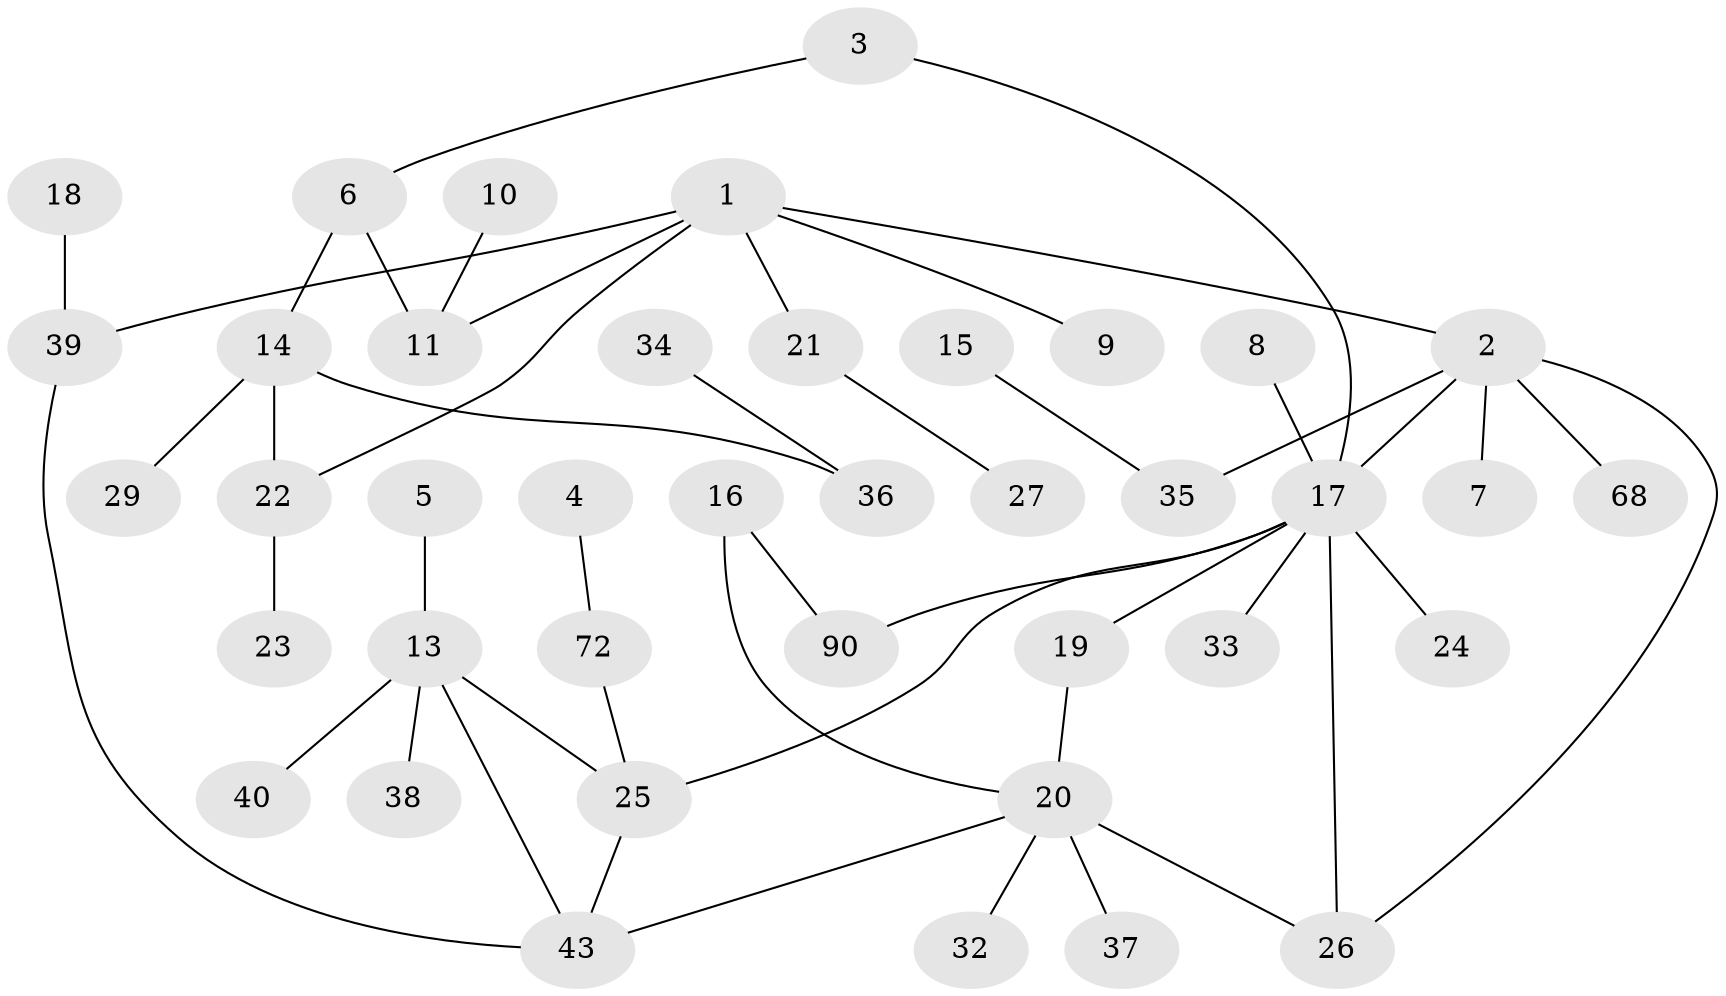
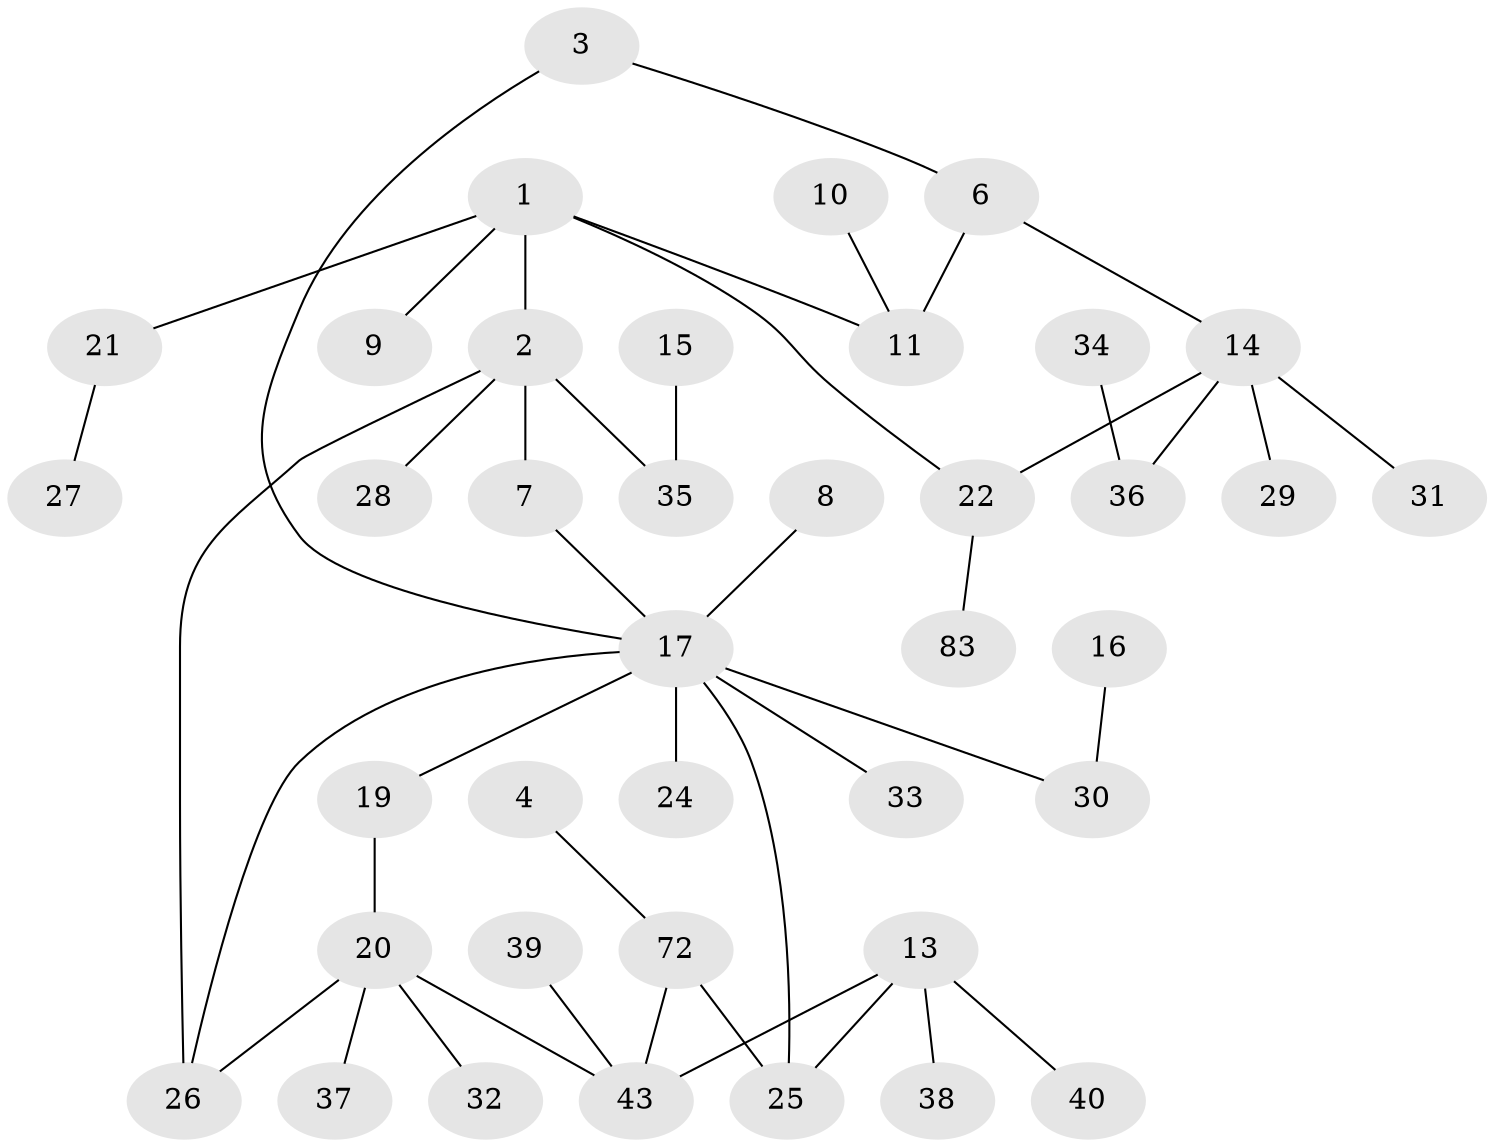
node "18": removed
edge "1" -- "39": removed
edge "2" -- "17": now "7" -- "17"
node "5": removed
node "31": added
node "68": label "68" -> "28"
node "23": label "23" -> "83"
node "90": label "90" -> "30"
edge "16" -- "20": removed
edge "25" -- "43": now "72" -- "43"
